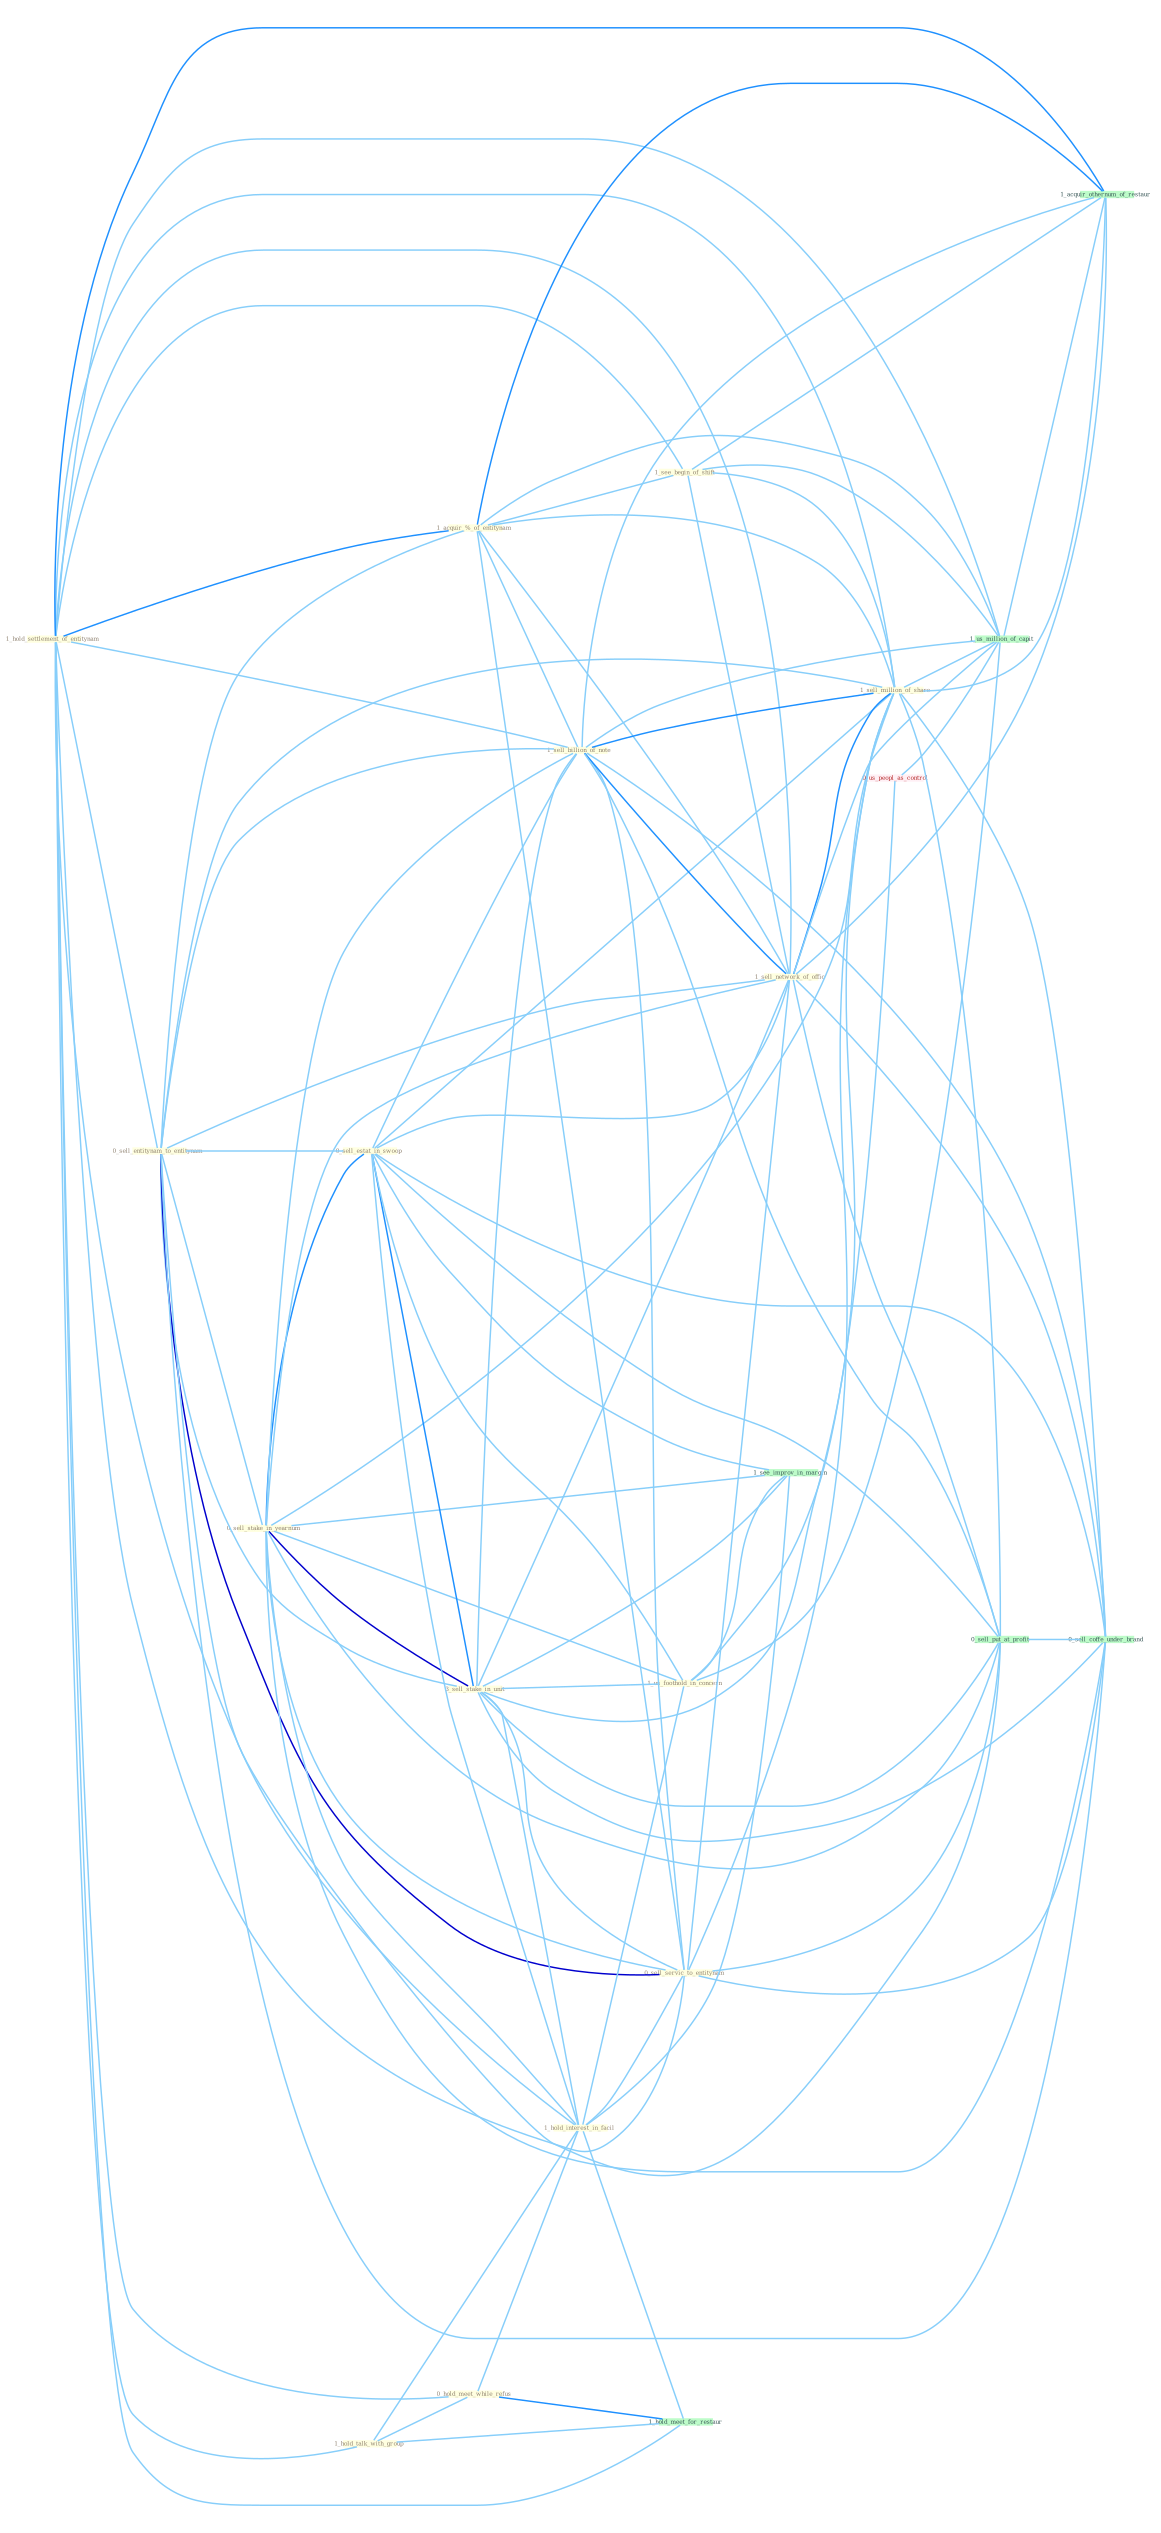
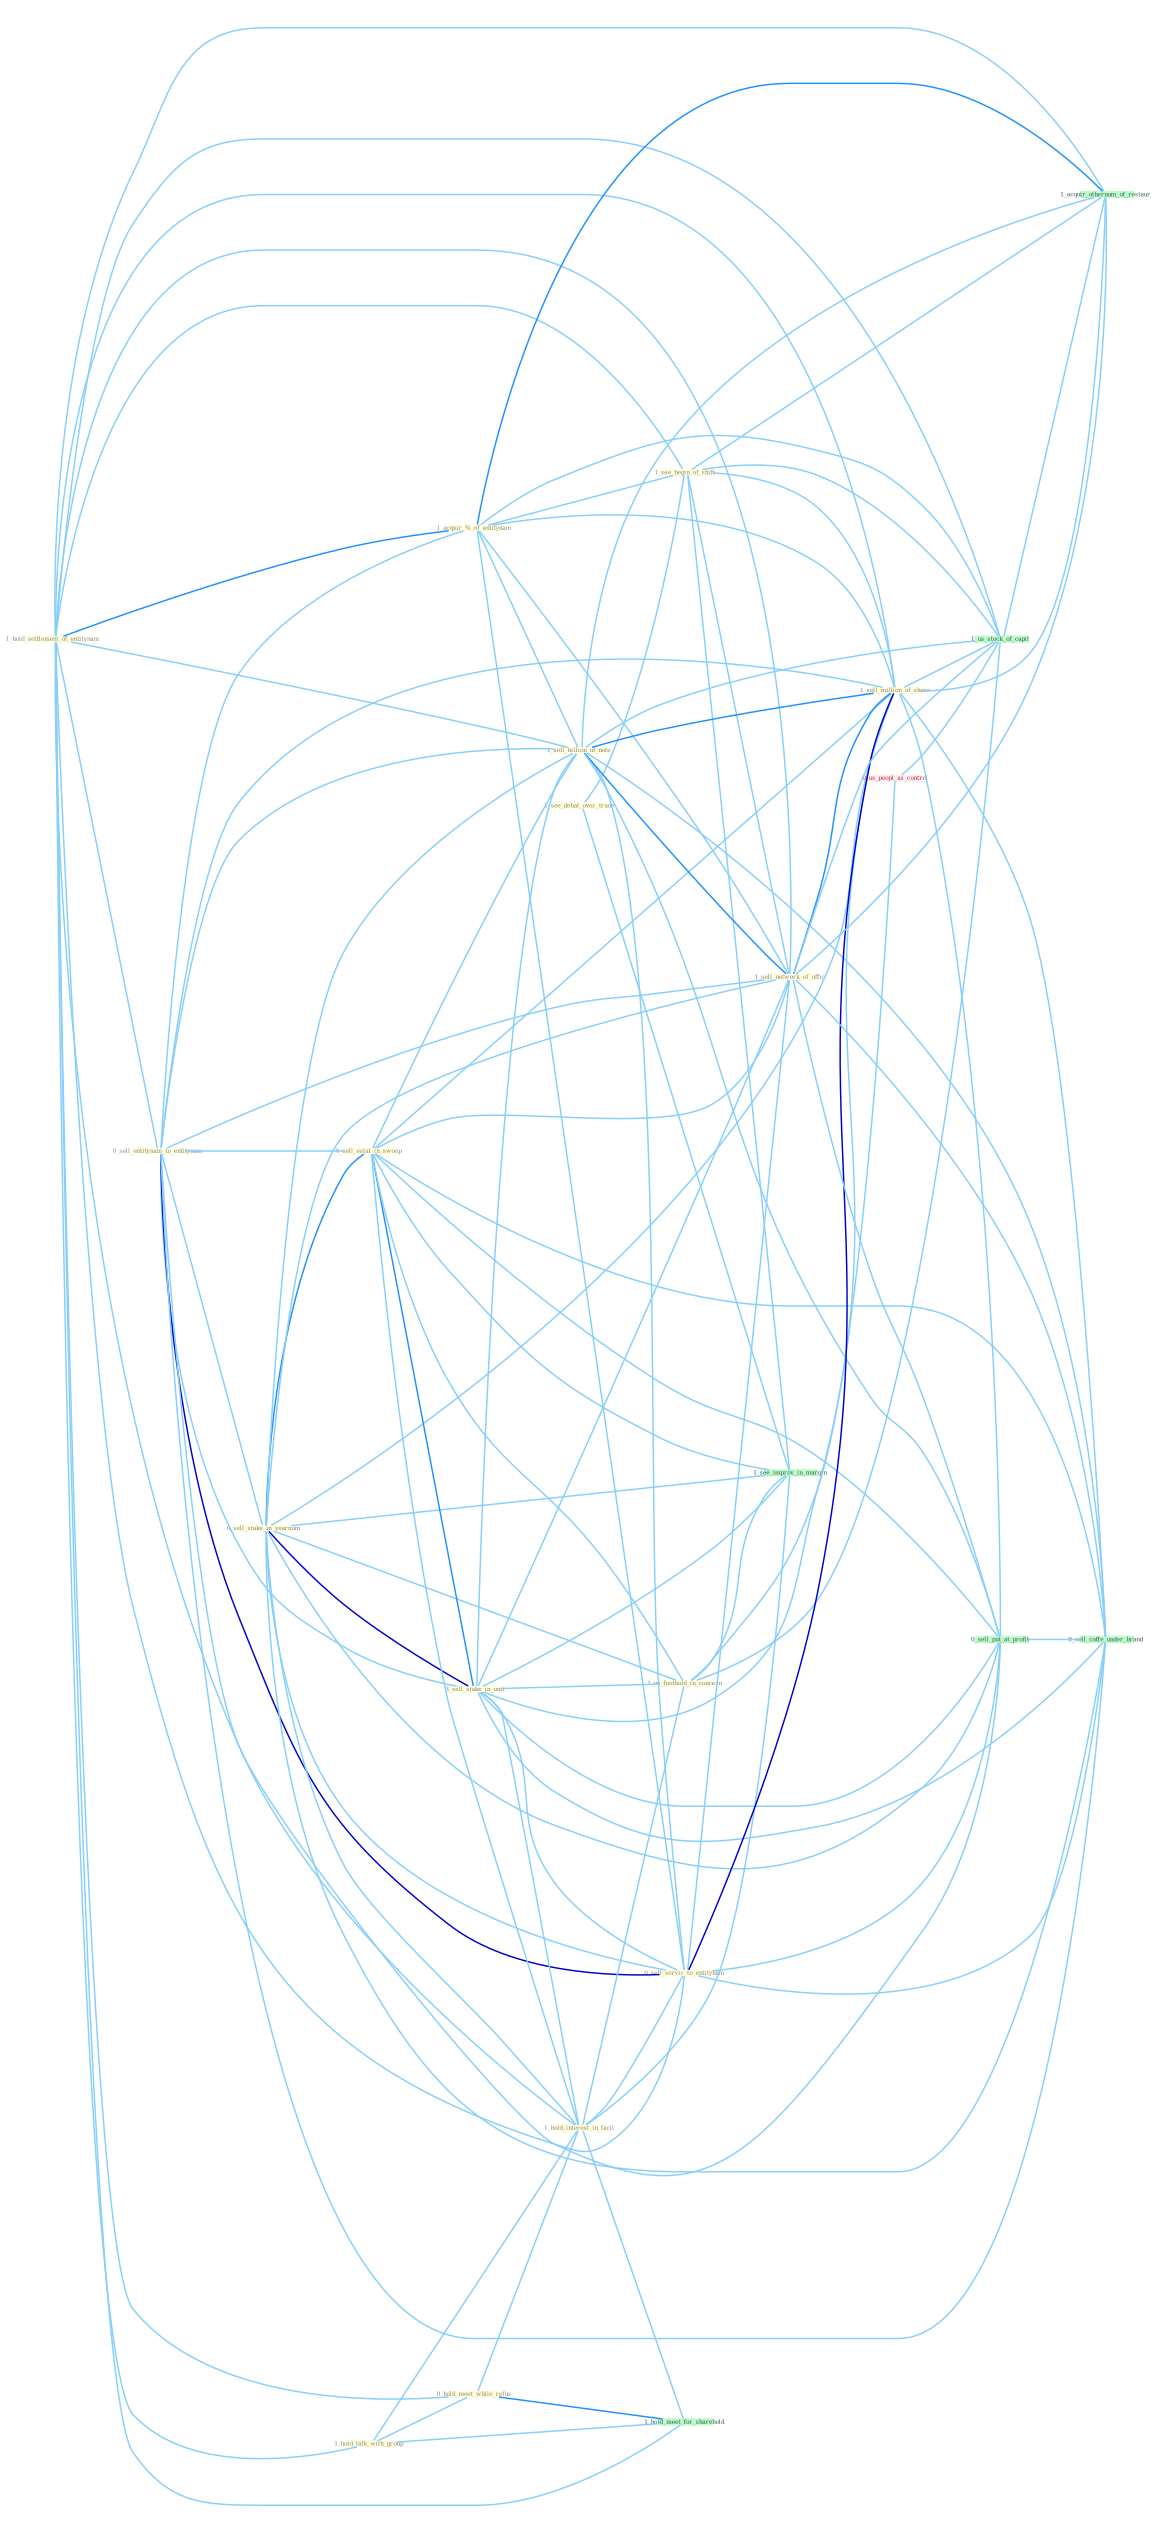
edge "1_acquir_othernum_of_restaur" -- "1_hold_settlement_of_entitynam": color #1e90ff -> #87cefa
node "1_us_million_of_capit": label "1_us_million_of_capit" -> "1_us_stock_of_capit"
node "1_see_debat_over_trade": added
edge "1_see_begin_of_shift" -- "1_see_improv_in_margin": added
edge "1_sell_million_of_share" -- "0_sell_servic_to_entitynam": color #87cefa -> #0000cd
node "1_hold_meet_for_restaur": label "1_hold_meet_for_restaur" -> "1_hold_meet_for_sharehold"
